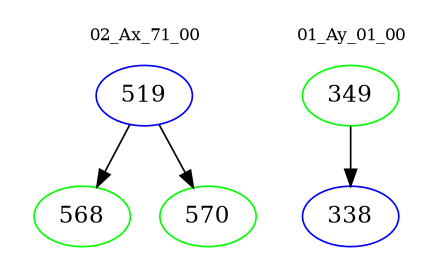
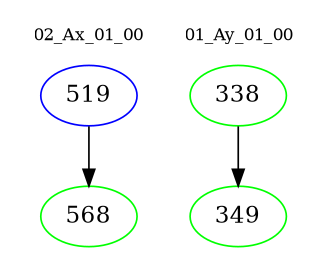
cluster "02_Ax_71_00": label "02_Ax_71_00" -> "02_Ax_01_00"
edge "349" -> "338": reversed
node "570": removed
node "338": color blue -> green
